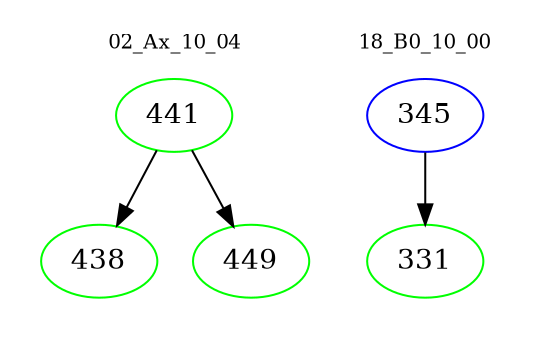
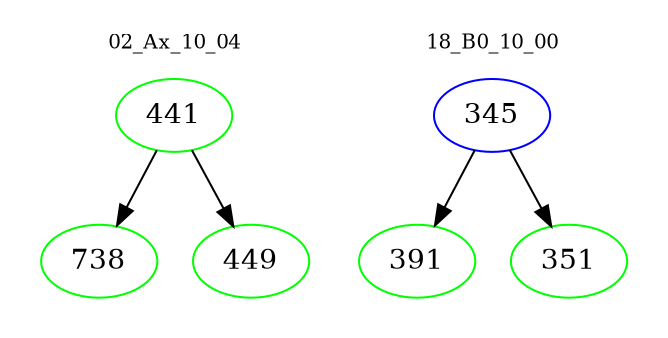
node "438": label "438" -> "738"
node "391": added
node "331": label "331" -> "351"
